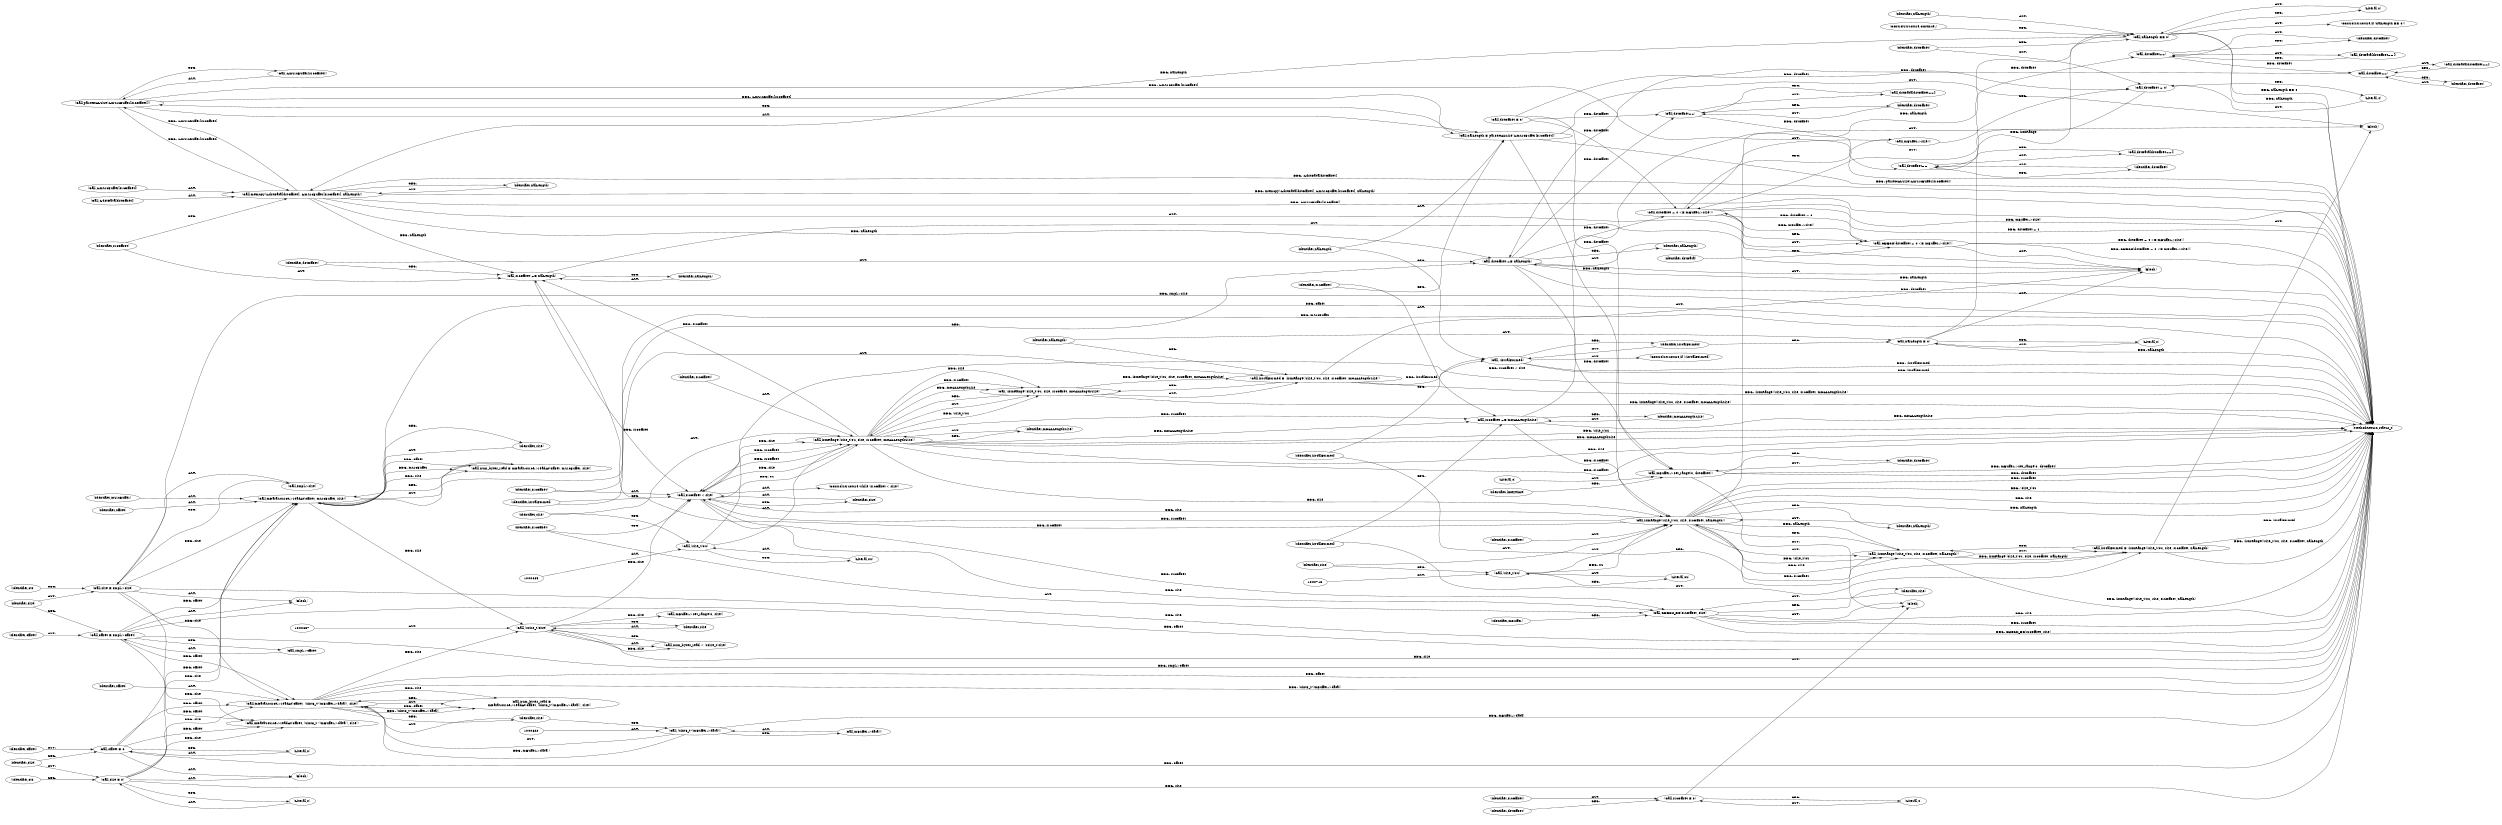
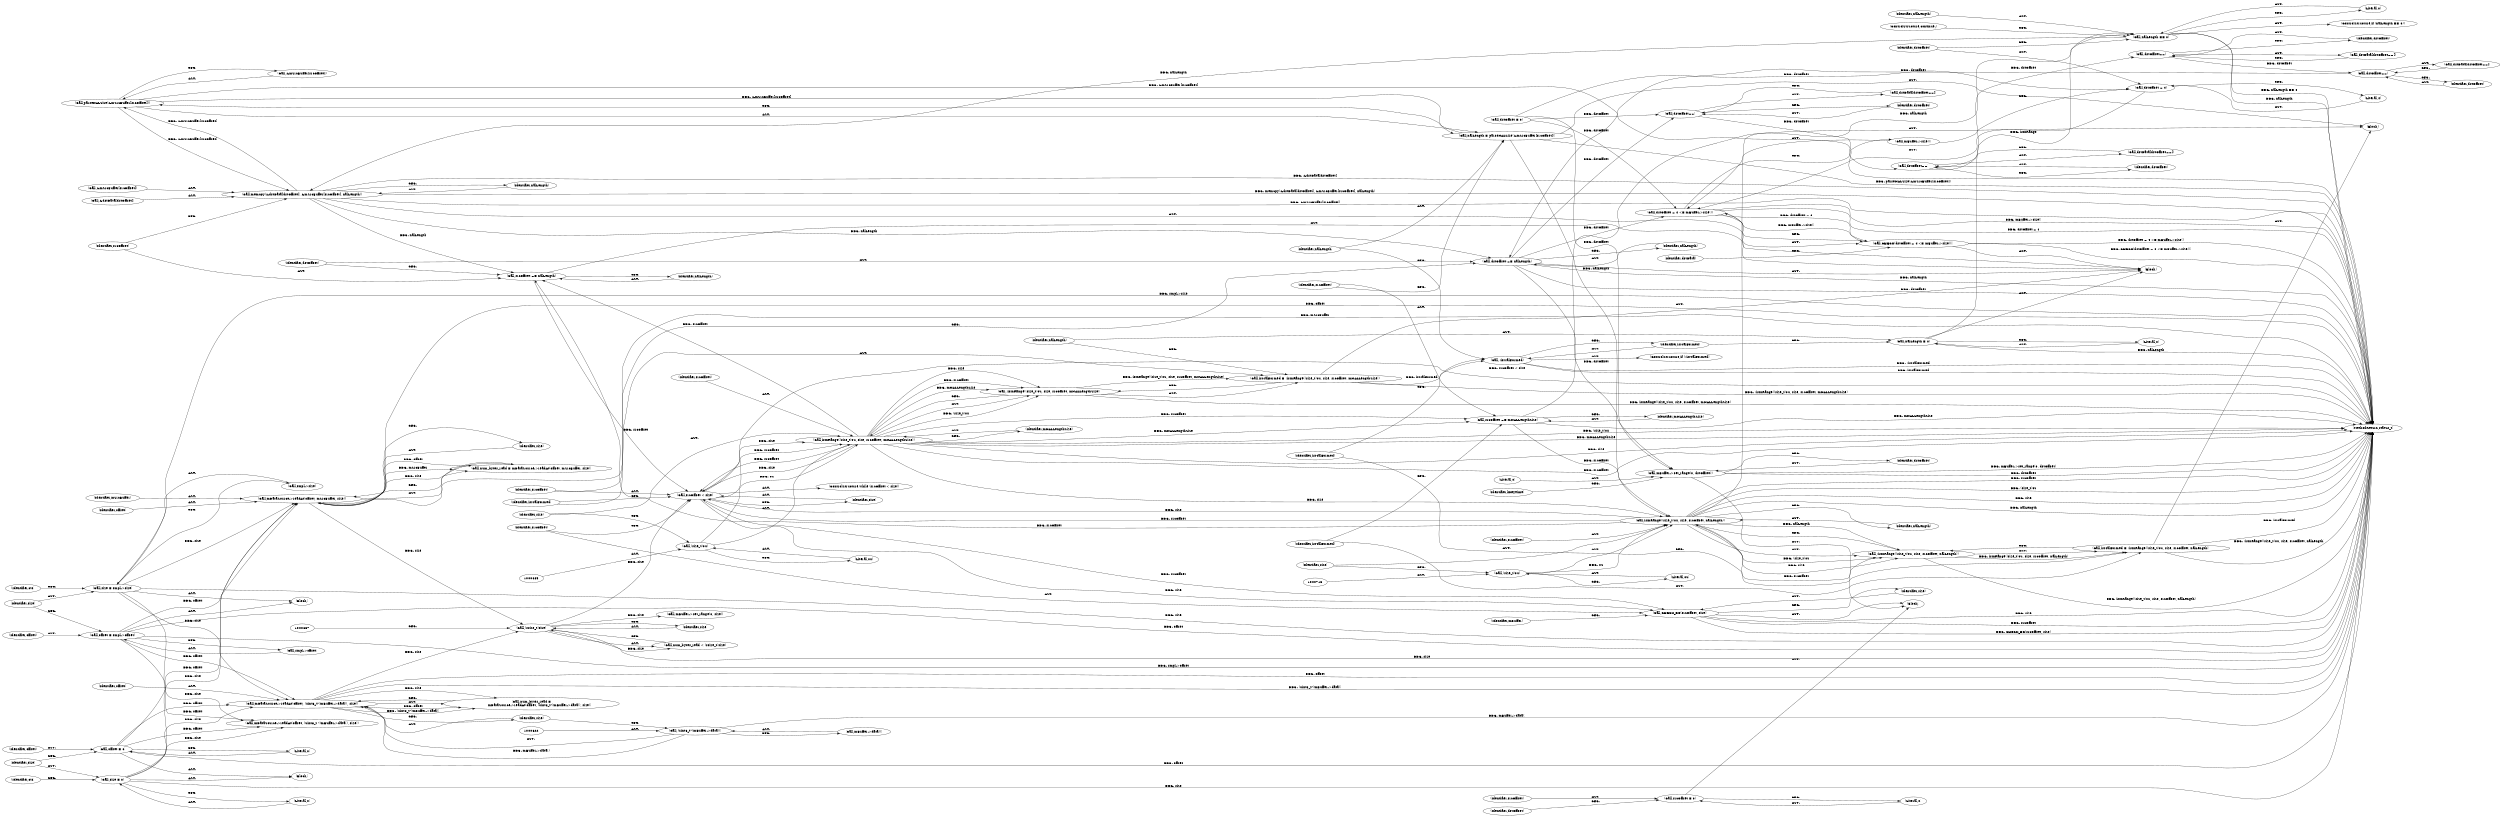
edge "1000637" -> "(Call,(ssize_t)size)": label "AST: " -> "CFG: "
